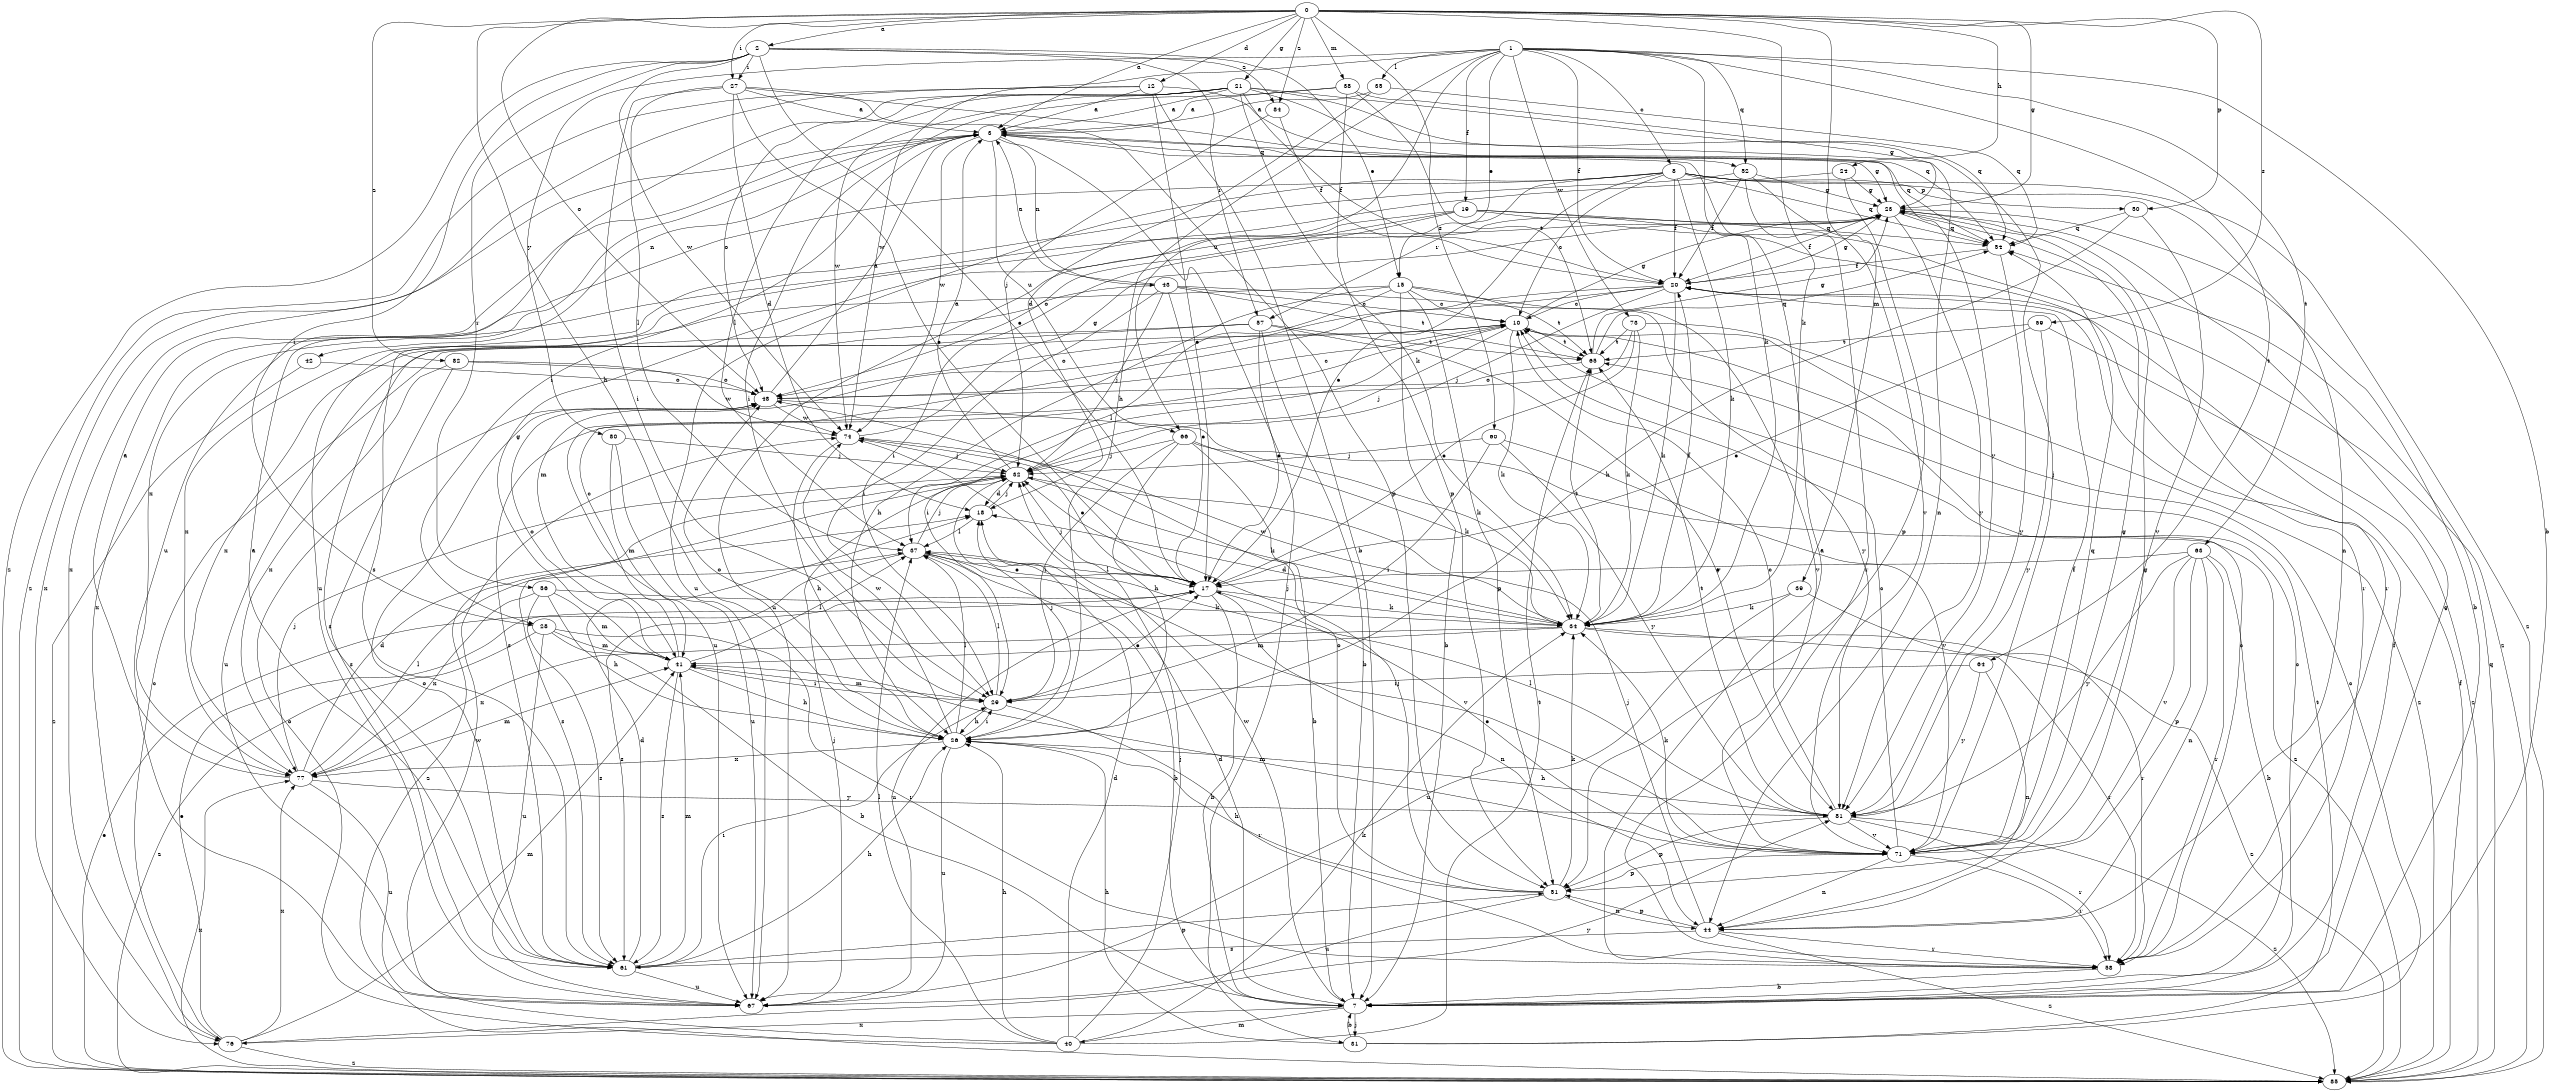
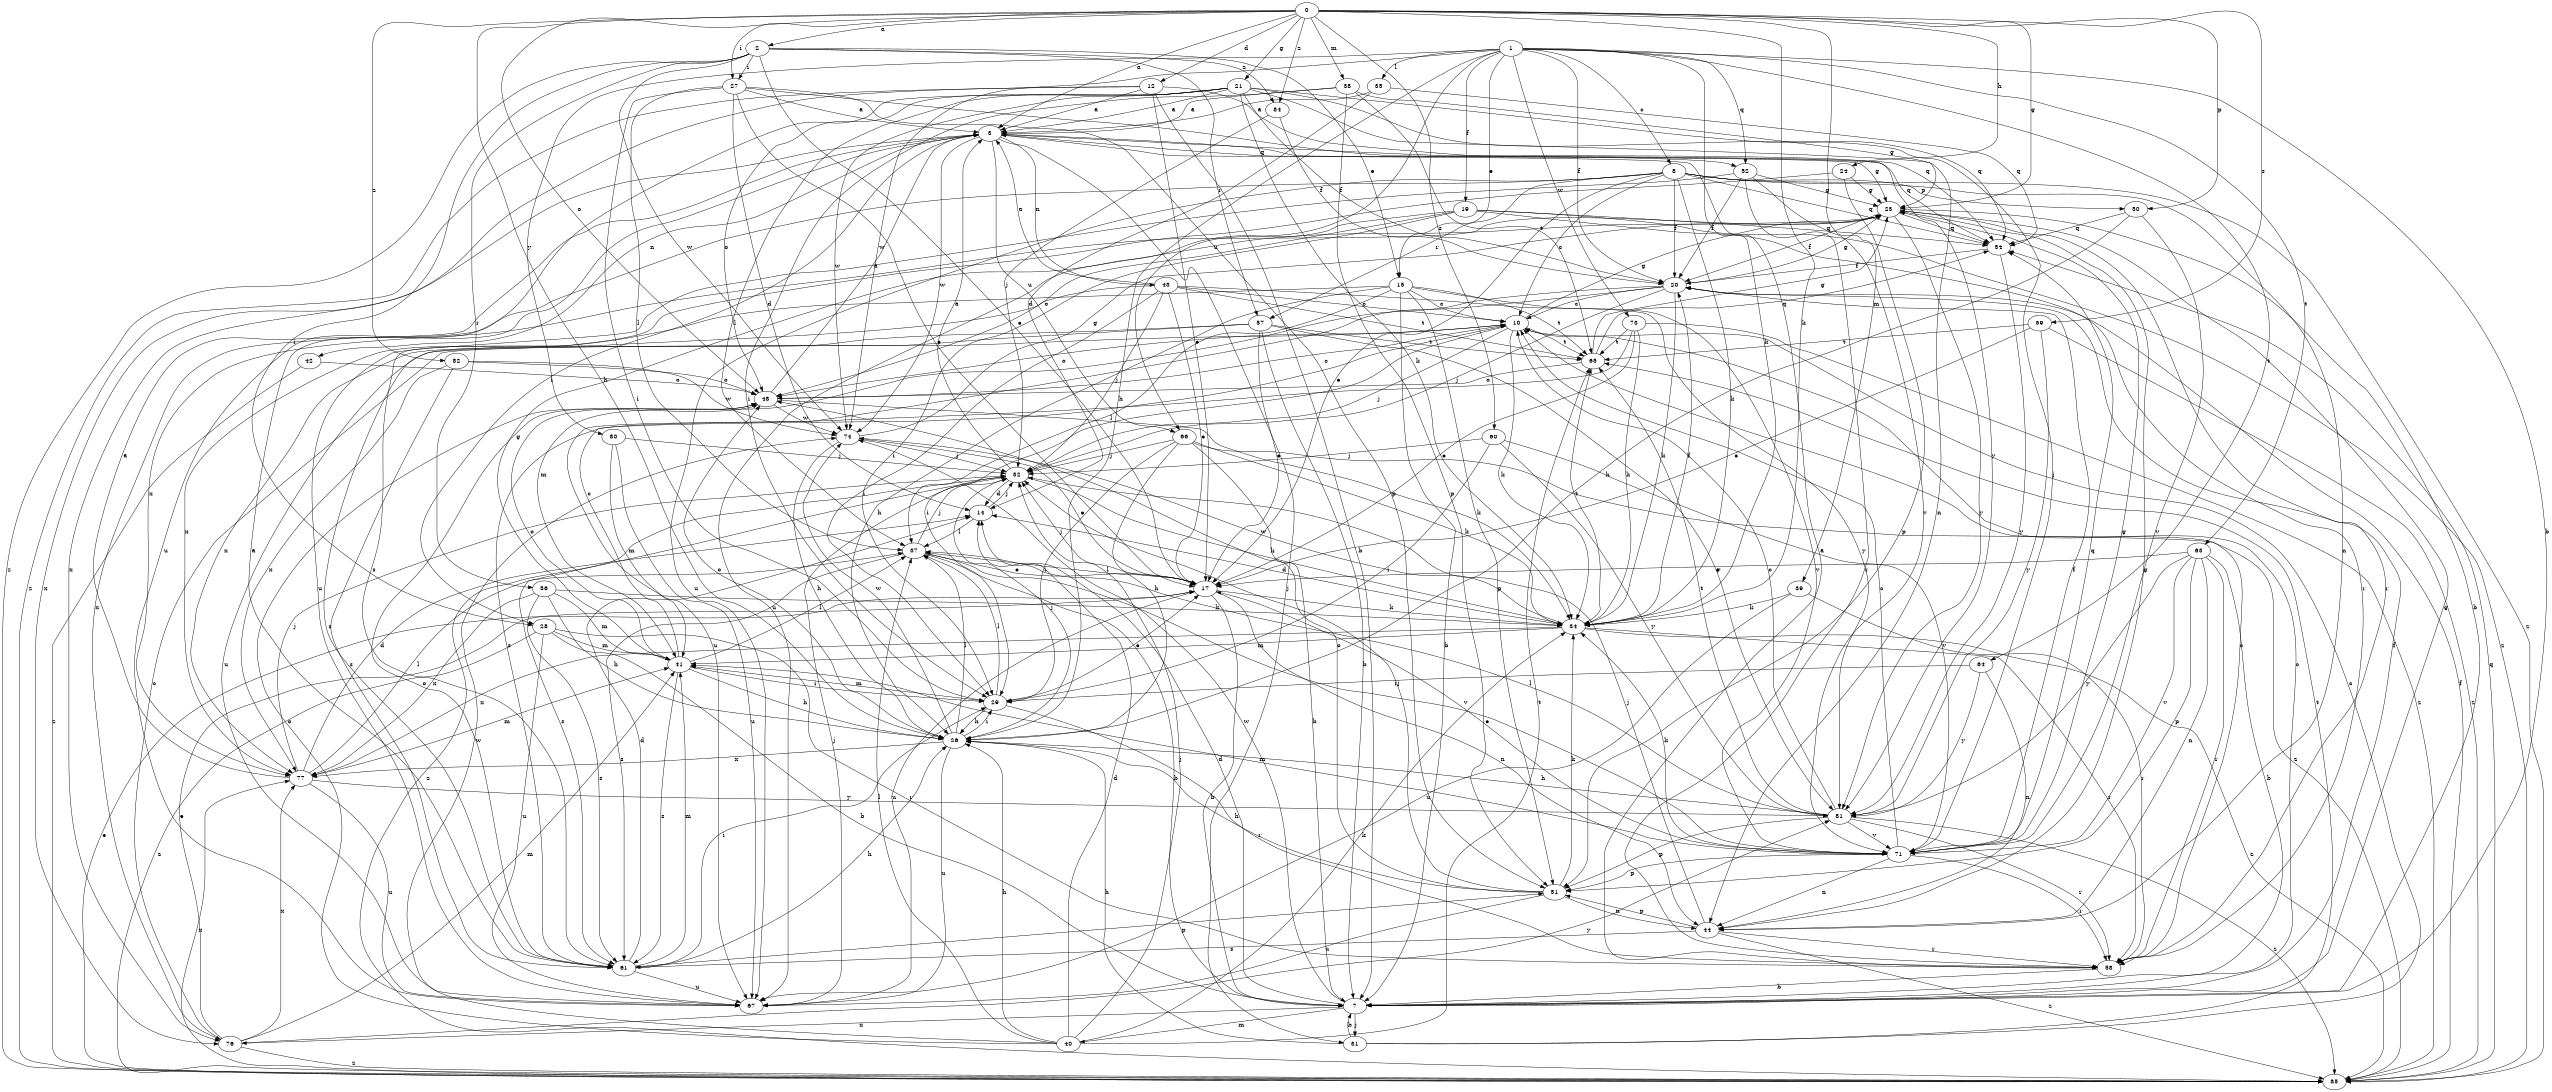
node "18": label "18" -> "14"
